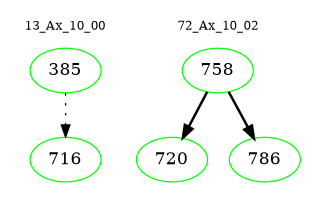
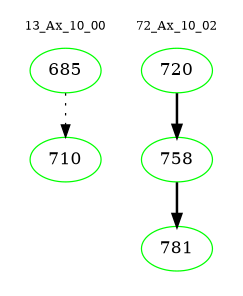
node "385": label "385" -> "685"
edge "758" -> "720": reversed
node "716": label "716" -> "710"
node "786": label "786" -> "781"
